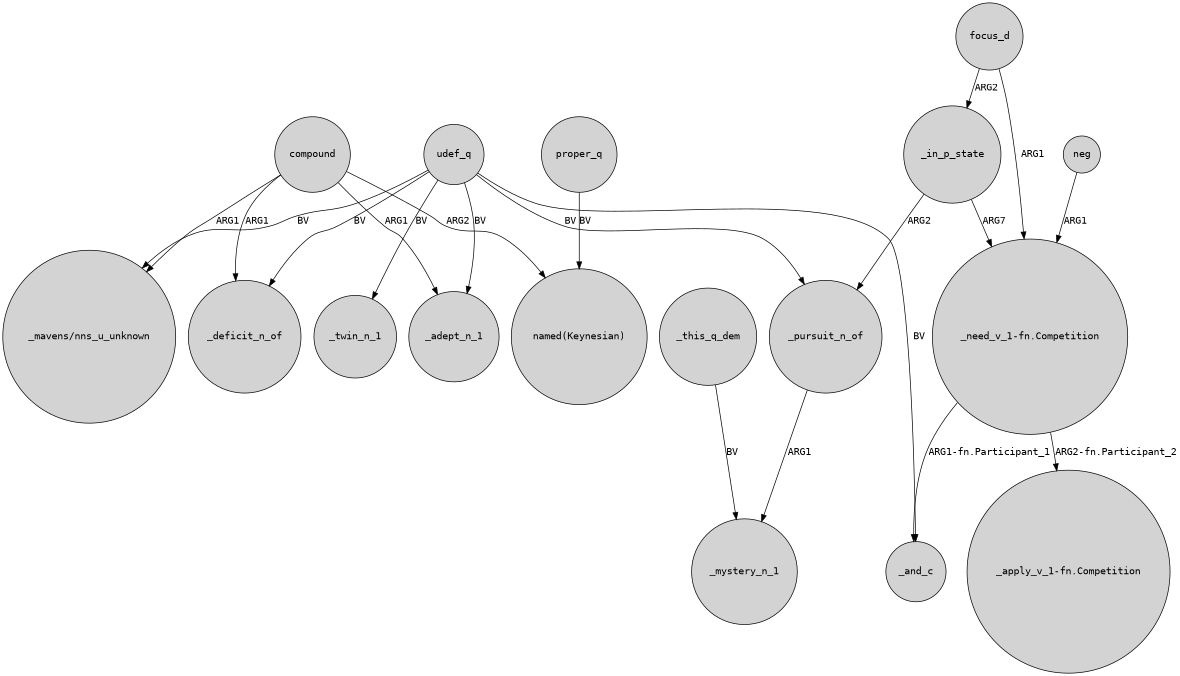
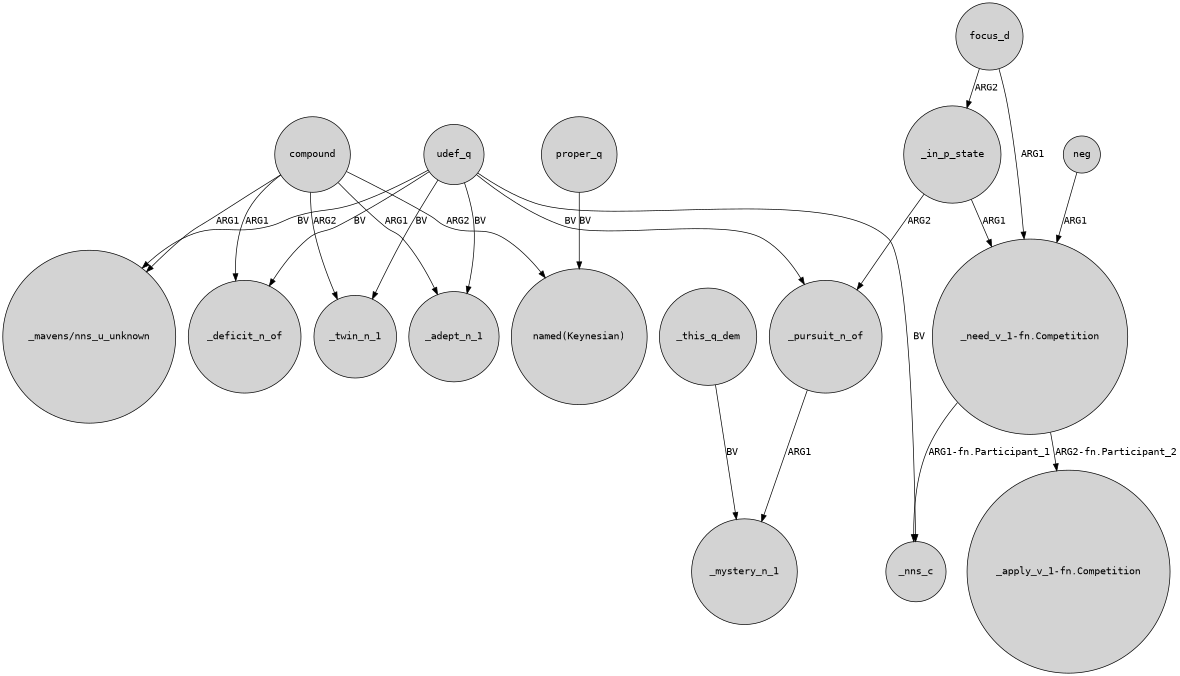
edge "_in_p_state" -> "_need_v_1-fn.Competition": label "ARG7" -> "ARG1"
edge "compound" -> "_twin_n_1": added, label "ARG2"
node "_and_c": label "_and_c" -> "_nns_c"
